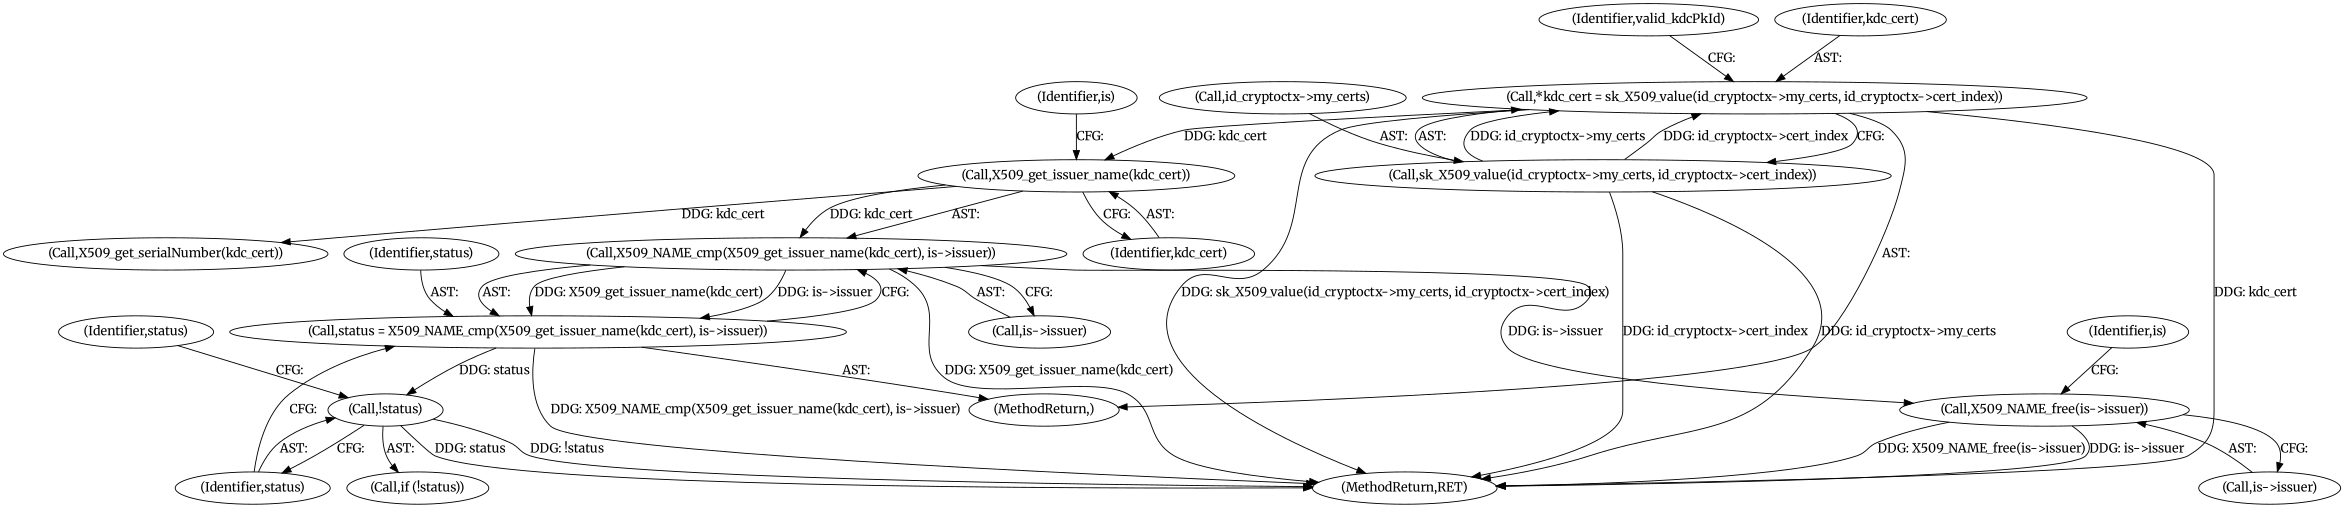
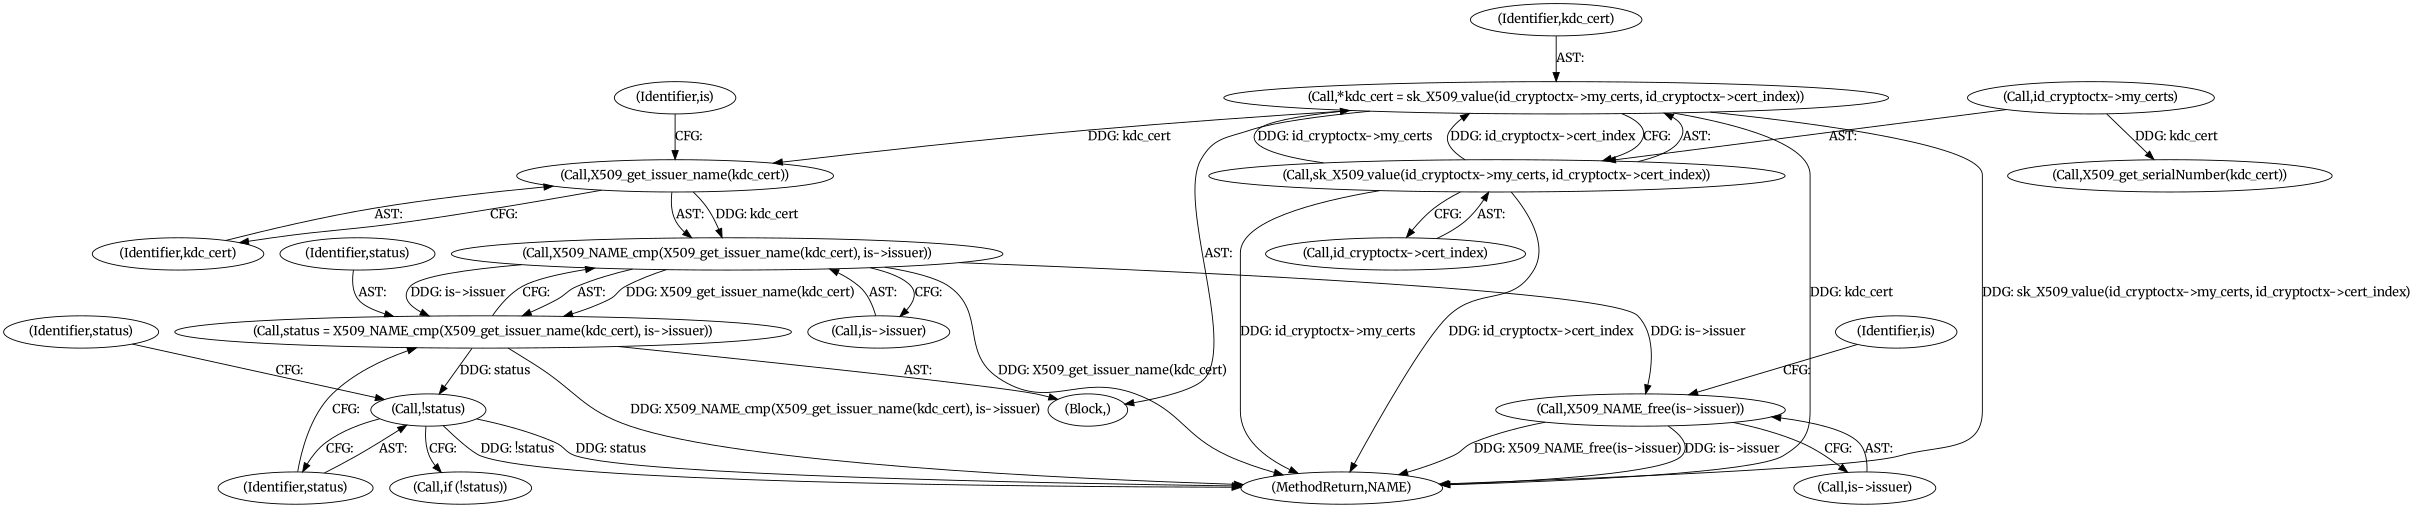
node "(Identifier,valid_kdcPkId)": removed
edge "(Call,X509_get_issuer_name(kdc_cert))" -> "(Call,X509_get_serialNumber(kdc_cert))": now "(Call,id_cryptoctx->my_certs)" -> "(Call,X509_get_serialNumber(kdc_cert))"
node "(Call,id_cryptoctx->cert_index)": added
node "(MethodReturn,)": label "(MethodReturn,)" -> "(Block,)"
edge "(Call,!status)" -> "(Call,if (!status))": label "AST: " -> "CFG: "
node "(MethodReturn,RET)": label "(MethodReturn,RET)" -> "(MethodReturn,NAME)"
